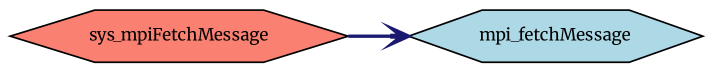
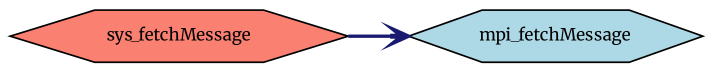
node "sys_mpiFetchMessage": label "sys_mpiFetchMessage" -> "sys_fetchMessage"
